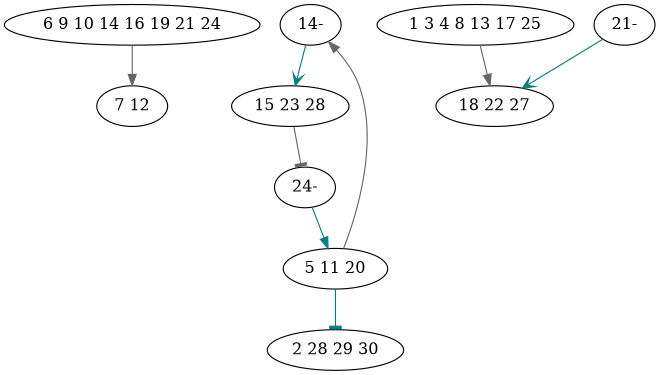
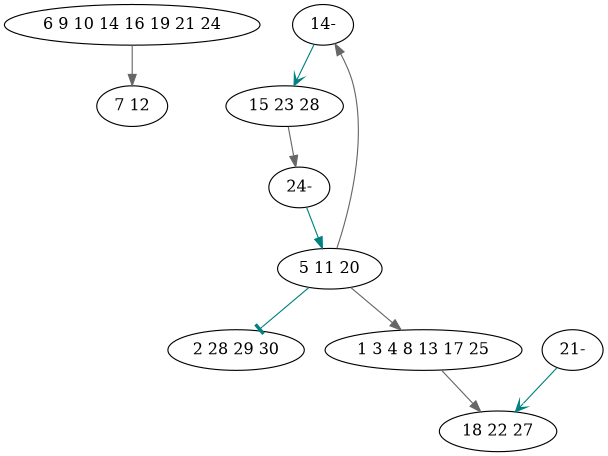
edge "15 23 28" -> "24-": arrowhead tee -> normal
edge "5 11 20" -> "1 3 4 8 13 17 25": added
